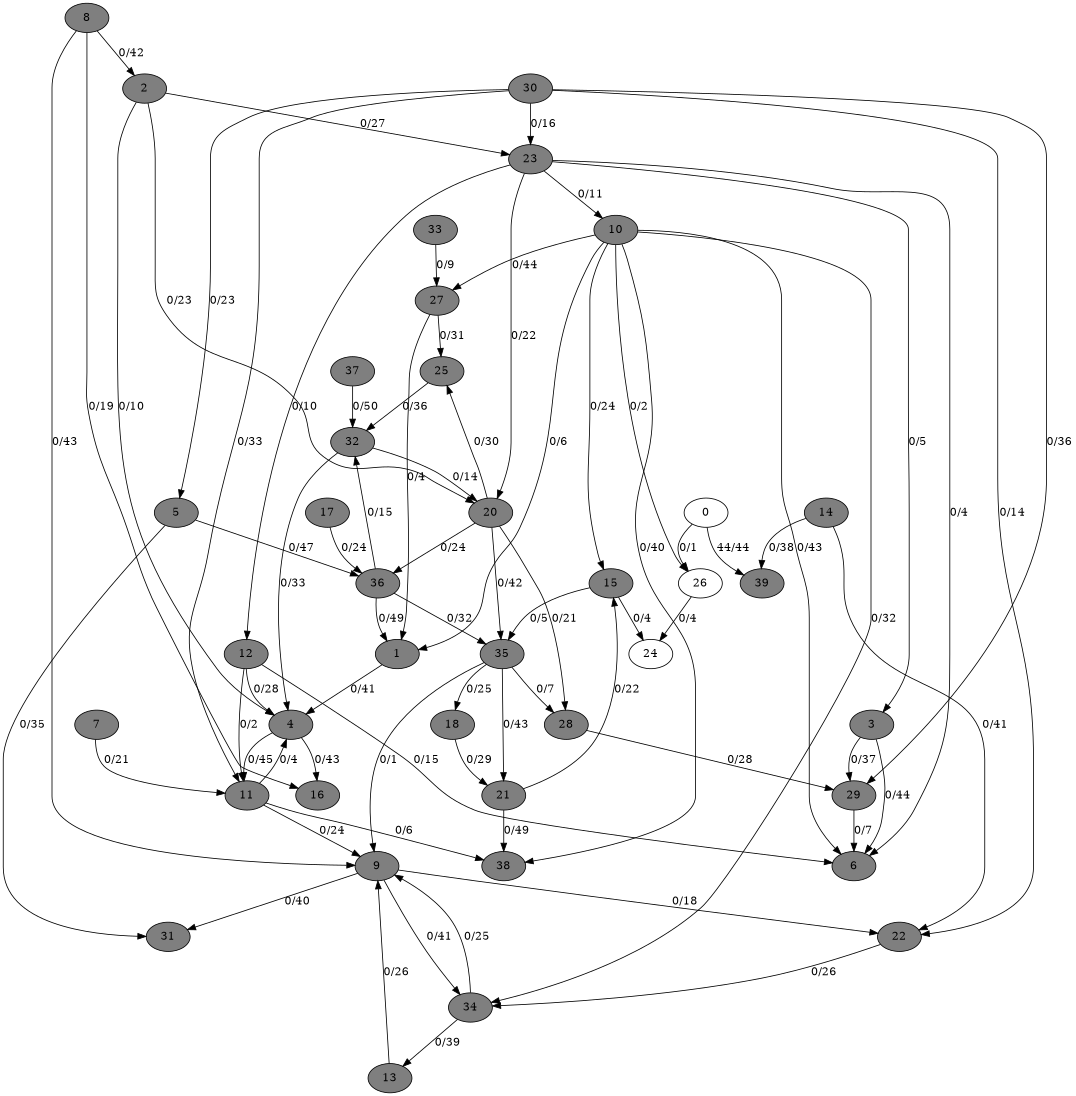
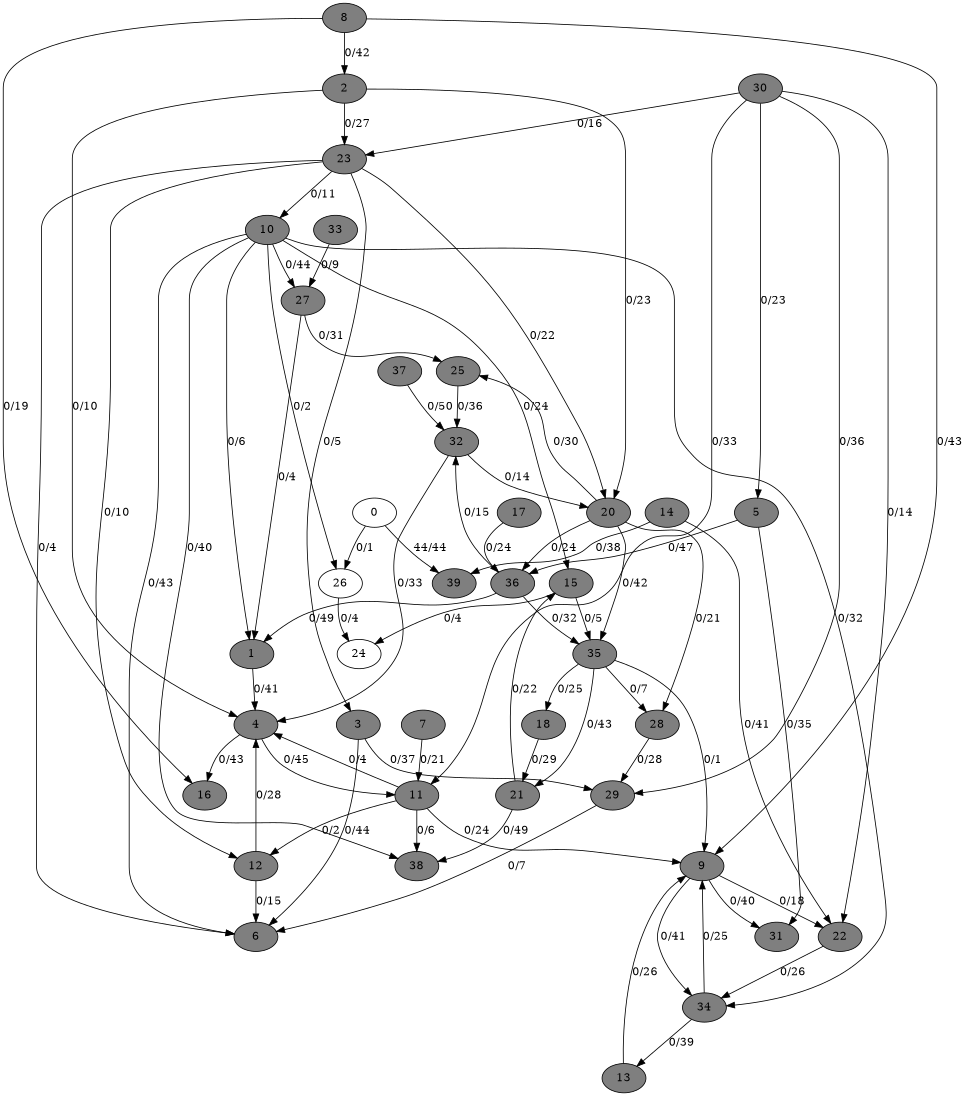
edge "12" -> "11": reversed
